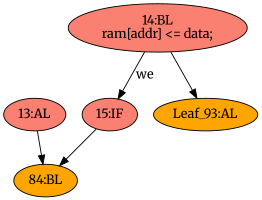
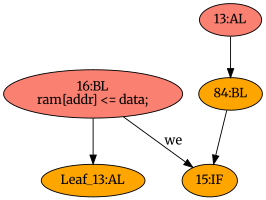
node "14:BL ram[addr] <= data;": label "14:BL ram[addr] <= data;" -> "16:BL ram[addr] <= data;"
node "15:IF": fillcolor salmon -> orange
node "Leaf_93:AL": label "Leaf_93:AL" -> "Leaf_13:AL"
edge "15:IF" -> "84:BL": reversed
